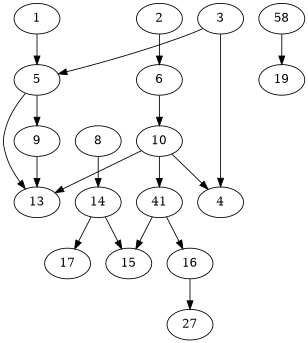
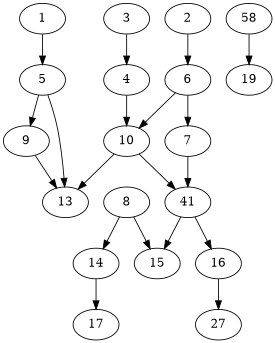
edge "3" -> "5": removed
node "7": added
edge "10" -> "4": reversed
edge "14" -> "15": now "8" -> "15"
